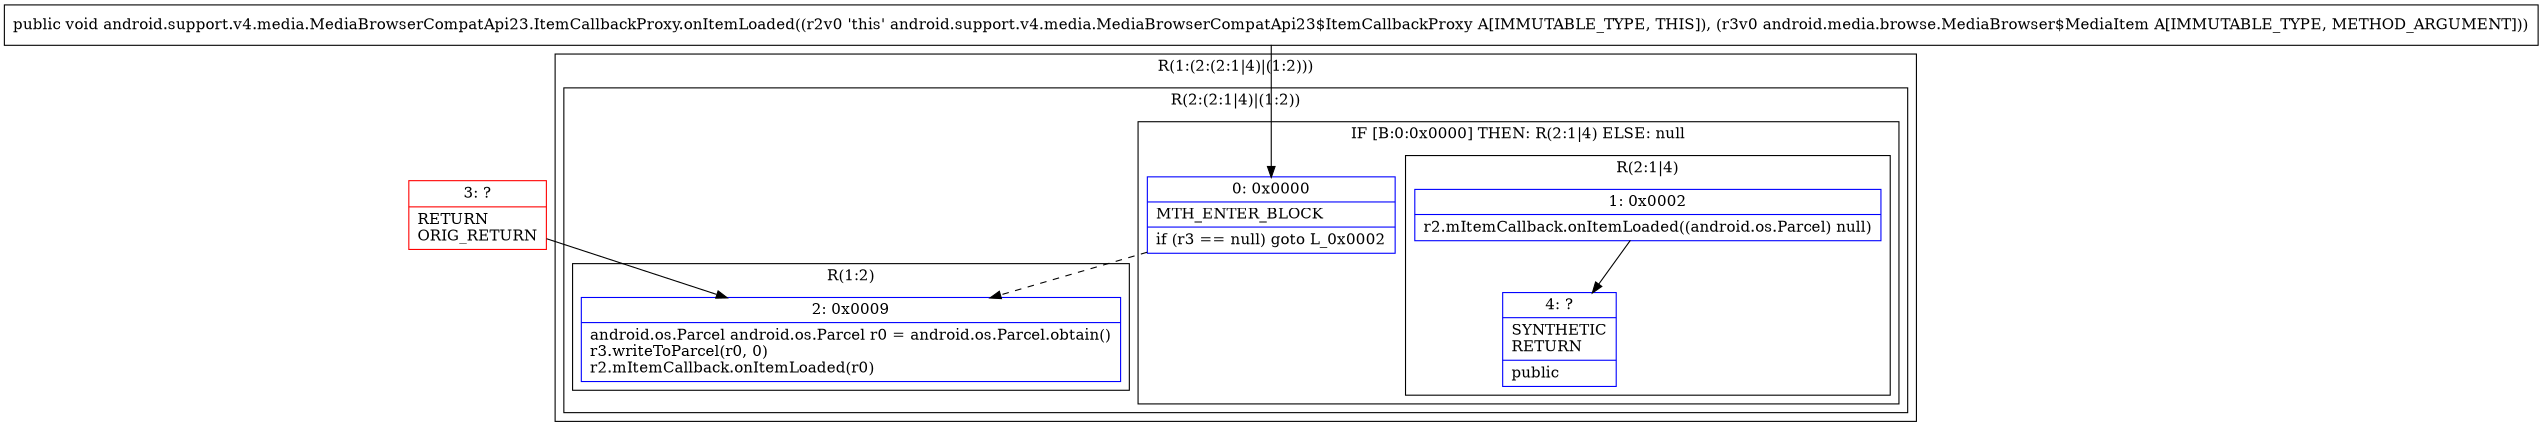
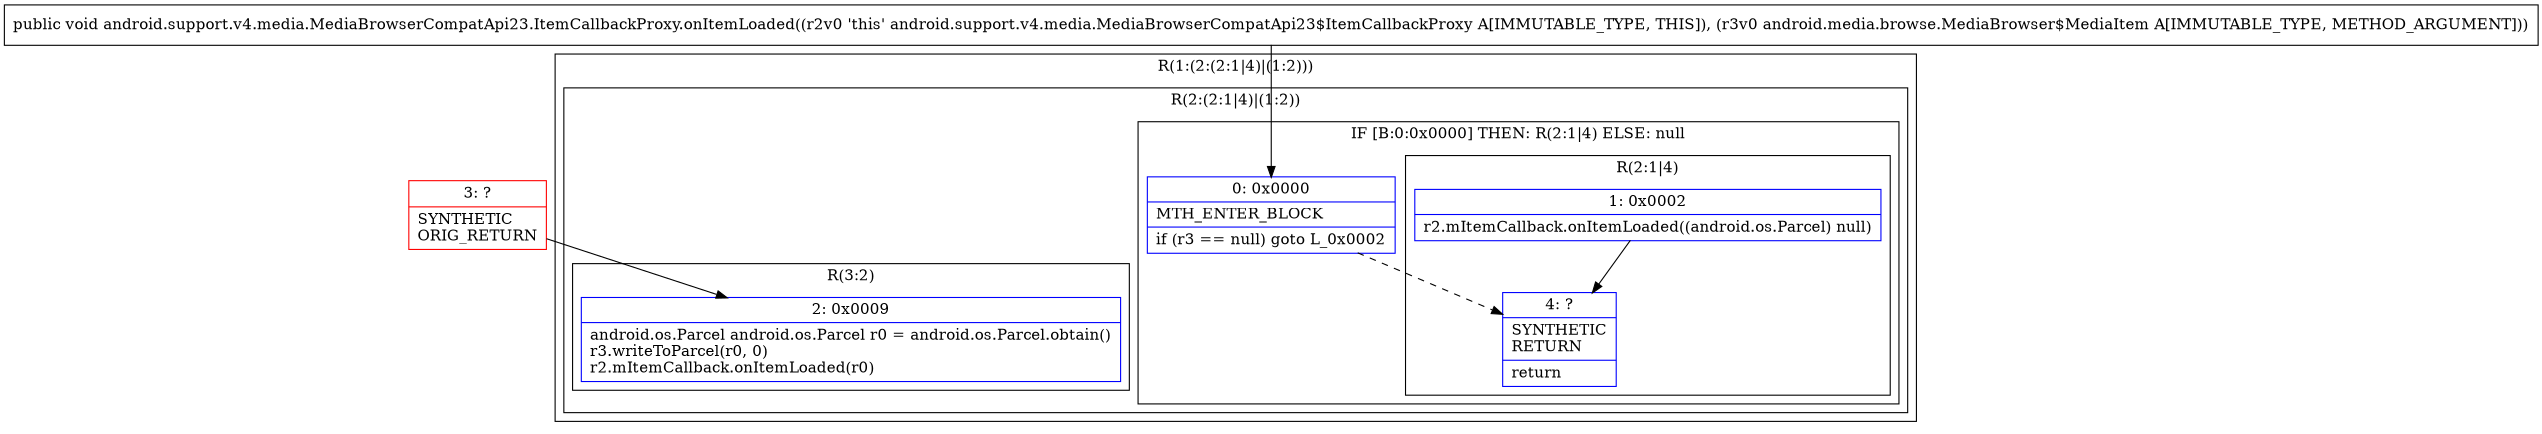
node "3: ?": text "RETURN" -> "SYNTHETIC"
edge "0: 0x0000" -> "2: 0x0009": now "0: 0x0000" -> "4: ?"
cluster "R(1:2)": label "R(1:2)" -> "R(3:2)"
node "4: ?": text "public" -> "return"
